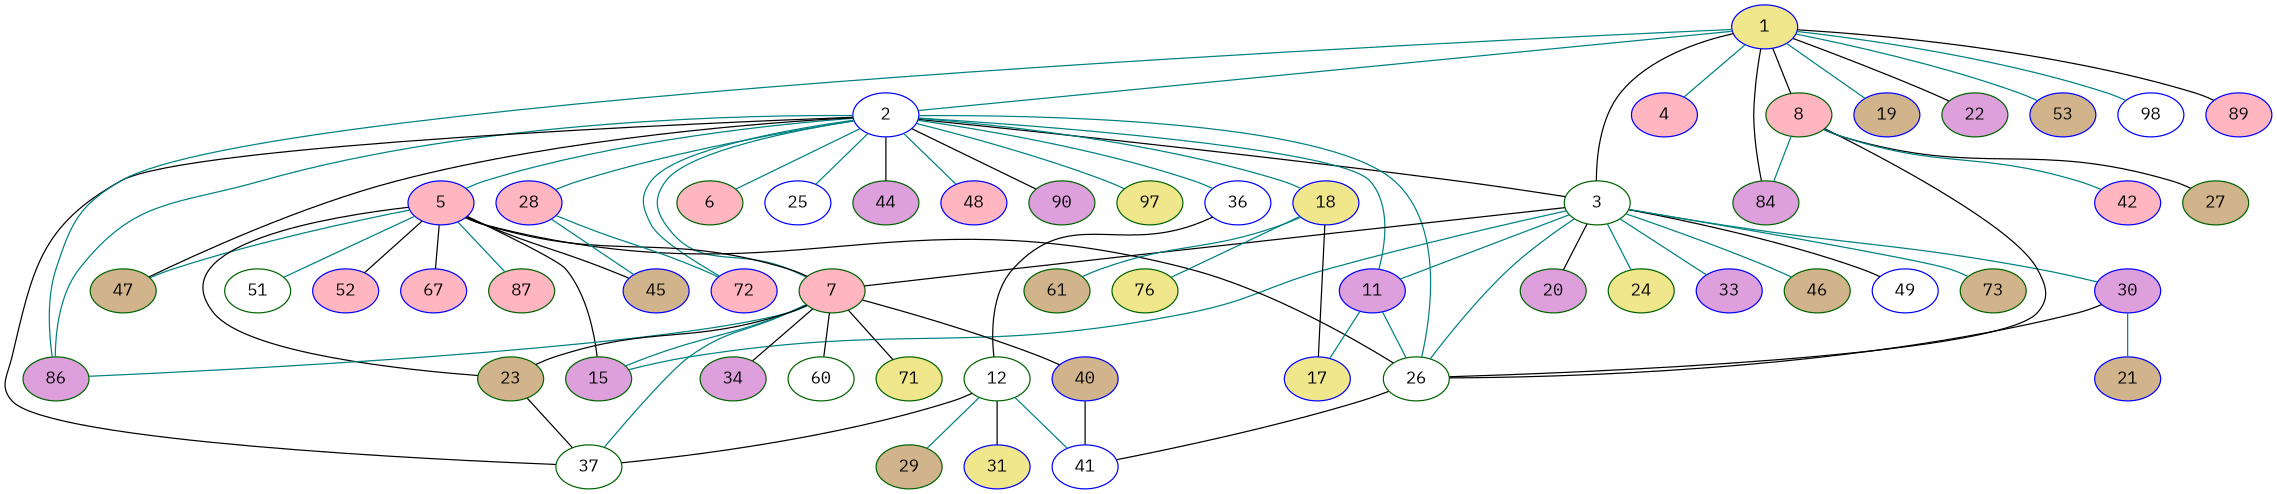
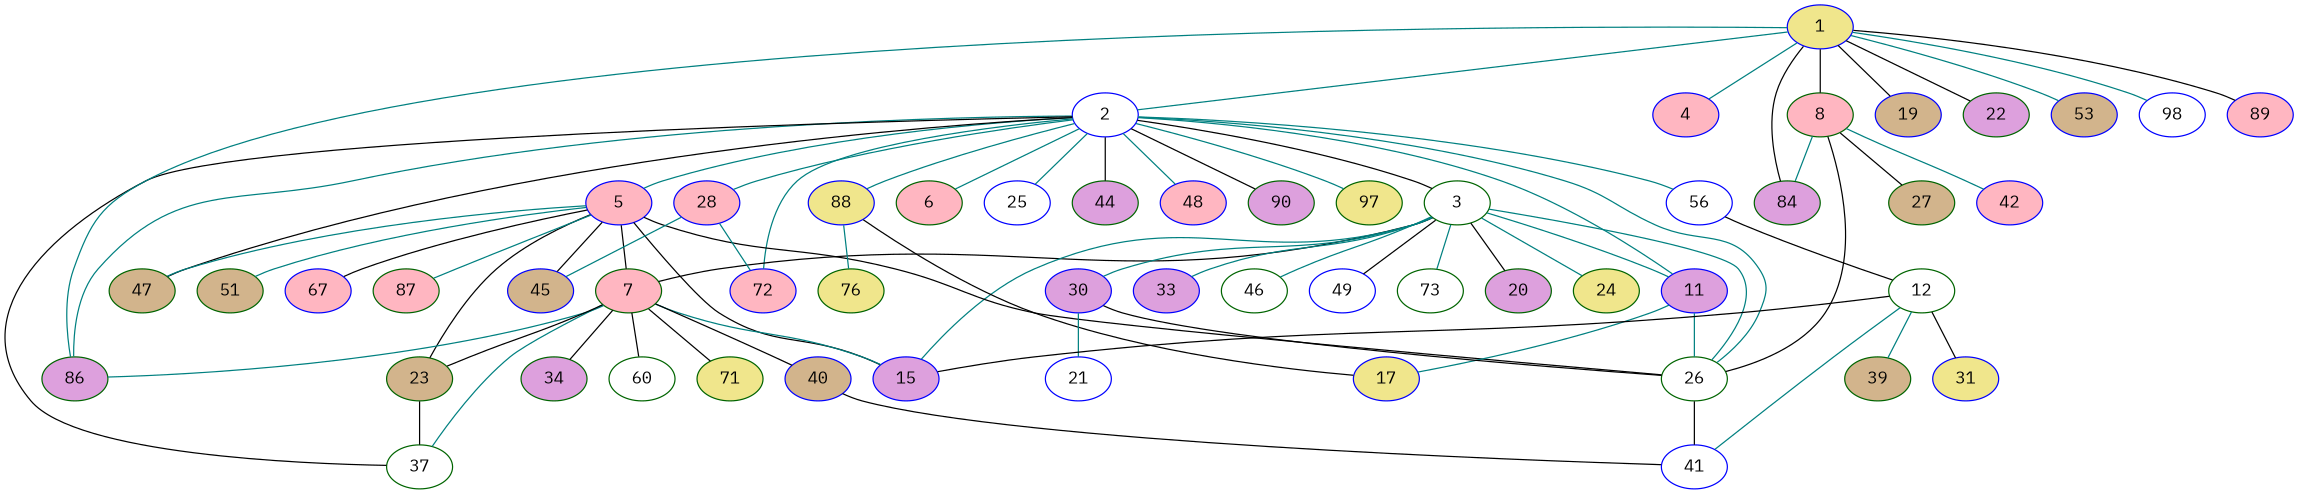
edge "1" -- "19": color teal -> black
edge "1" -- "3": removed
edge "2" -- "7": removed
node "36": label "36" -> "56"
node "18": label "18" -> "88"
node "51": fillcolor white -> tan
node "52": removed
node "61": removed
node "46": fillcolor tan -> white
node "73": fillcolor tan -> white
node "15": color darkgreen -> blue
node "21": fillcolor tan -> white
edge "12" -- "37": now "12" -- "15"
node "29": label "29" -> "39"
